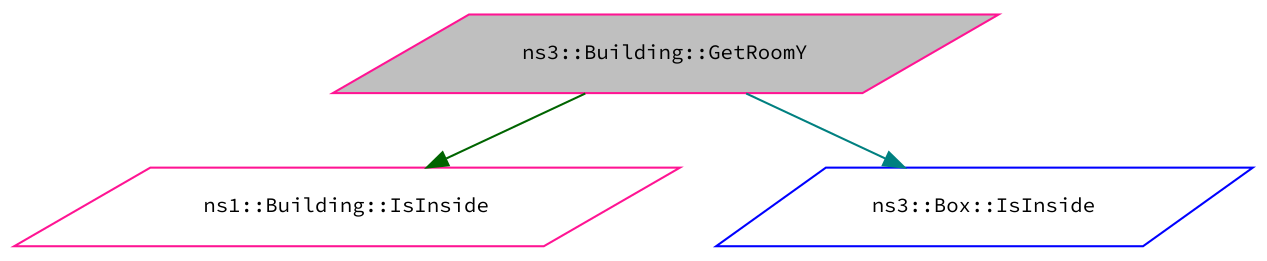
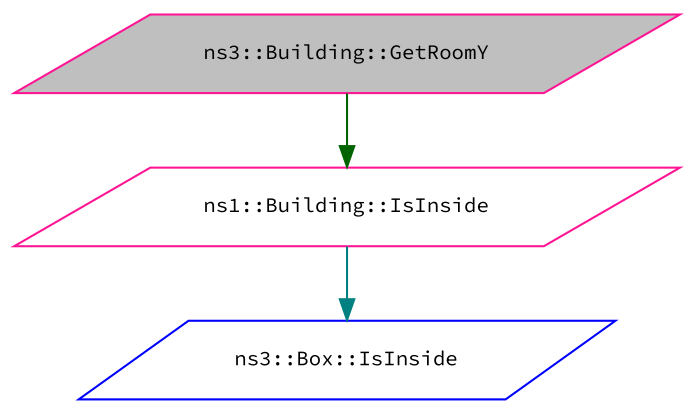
edge "ns3::Building::GetRoomY" -> "ns3::Box::IsInside": now "ns1::Building::IsInside" -> "ns3::Box::IsInside"
